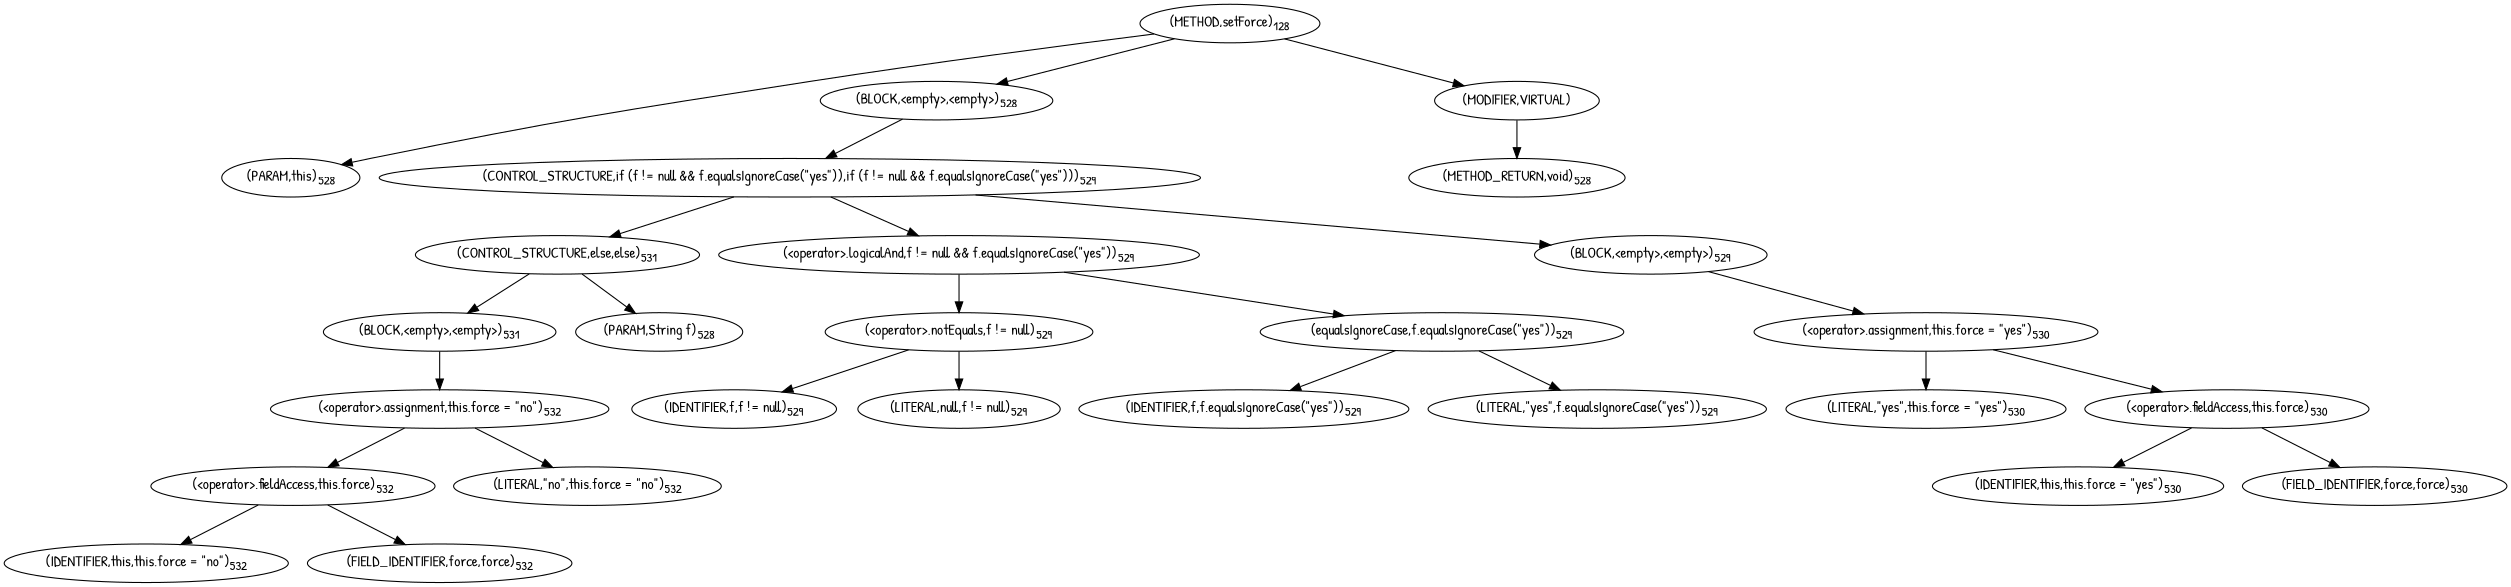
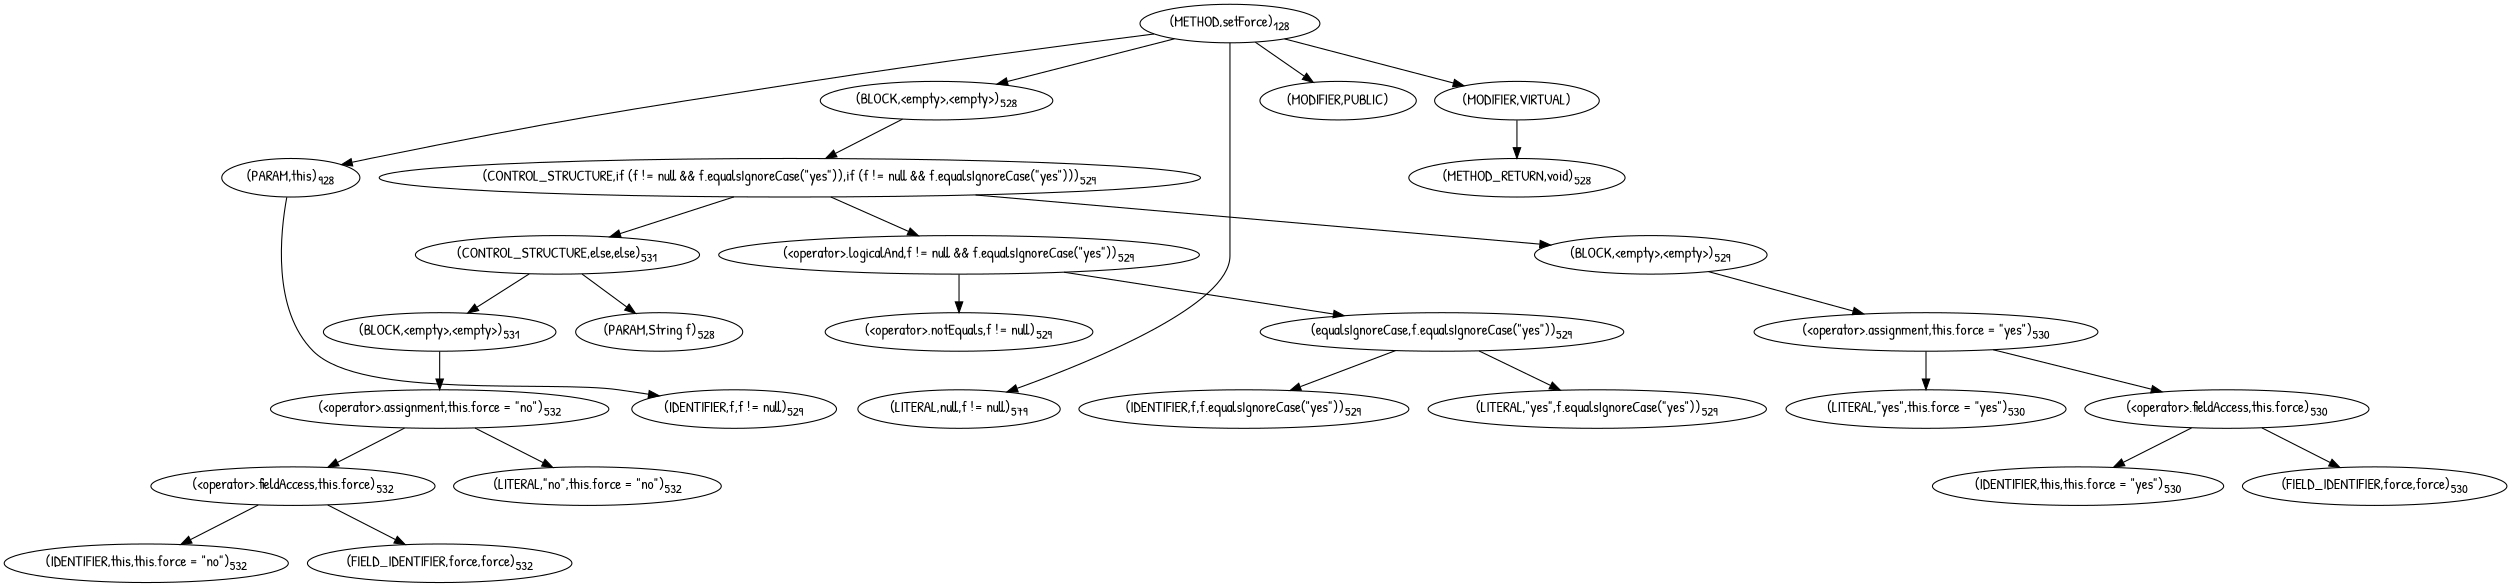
node "(MODIFIER,PUBLIC)": added
node "(PARAM,this)": text "528" -> "928"
edge "(<operator>.notEquals,f != null)" -> "(LITERAL,null,f != null)": now "(METHOD,setForce)" -> "(LITERAL,null,f != null)"
edge "(<operator>.notEquals,f != null)" -> "(IDENTIFIER,f,f != null)": now "(PARAM,this)" -> "(IDENTIFIER,f,f != null)"
node "(LITERAL,null,f != null)": text "529" -> "579"
